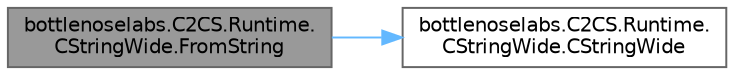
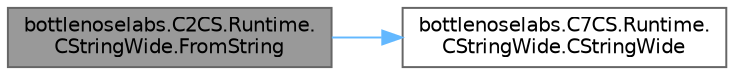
node "bottlenoselabs.C2CS.Runtime. CStringWide.CStringWide": label "bottlenoselabs.C2CS.Runtime. CStringWide.CStringWide" -> "bottlenoselabs.C7CS.Runtime. CStringWide.CStringWide"
